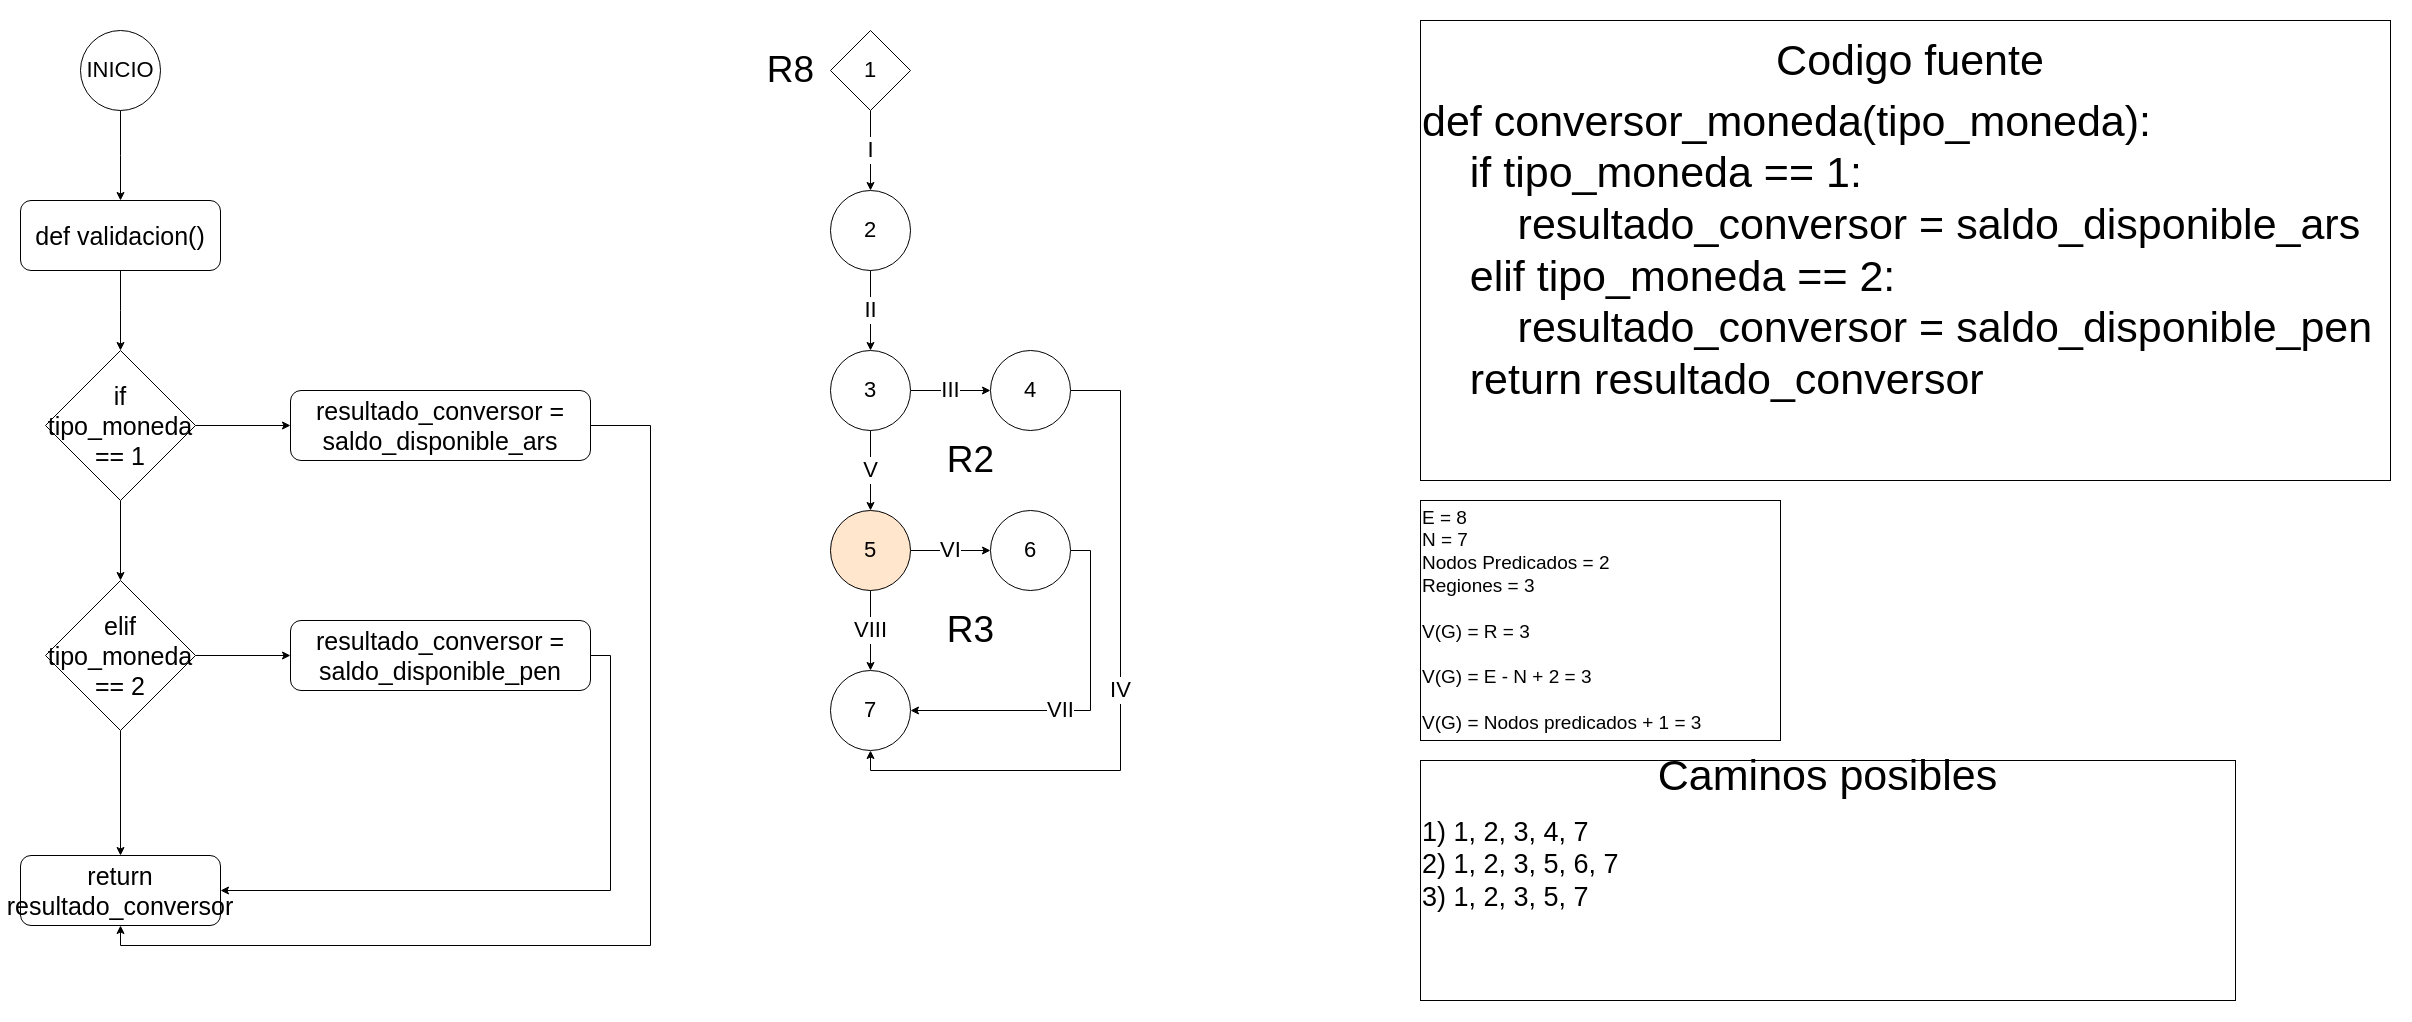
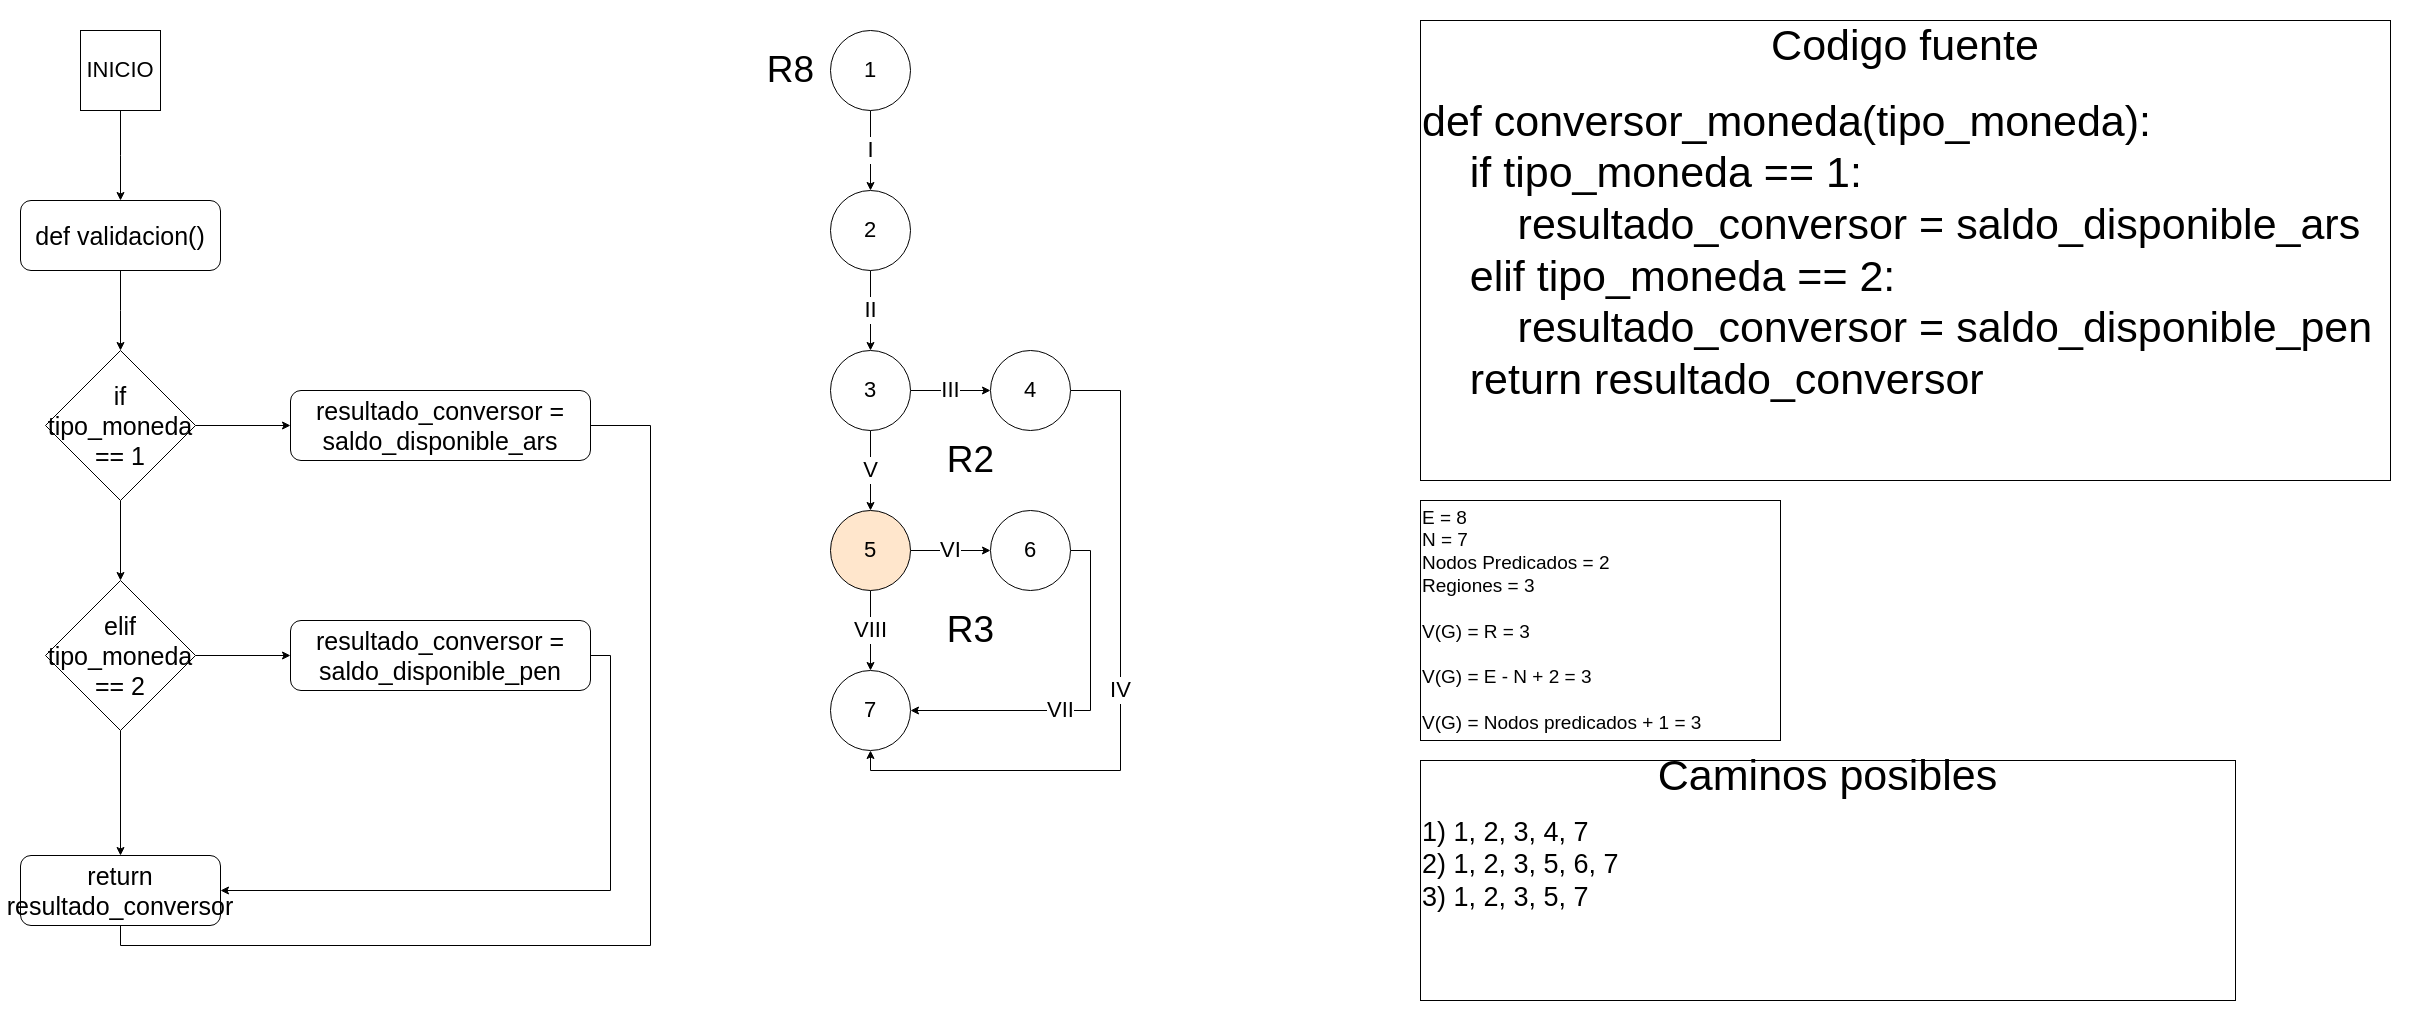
node "Codigo fuente": moved (1911, 61) -> (1906, 46)
node "INICIO": shape ellipse -> rectangle
node "1": shape diamond -> ellipse
edge "resultado_conversor = saldo_disponible_ars" -> "return resultado_conversor": arrowhead classic -> none
